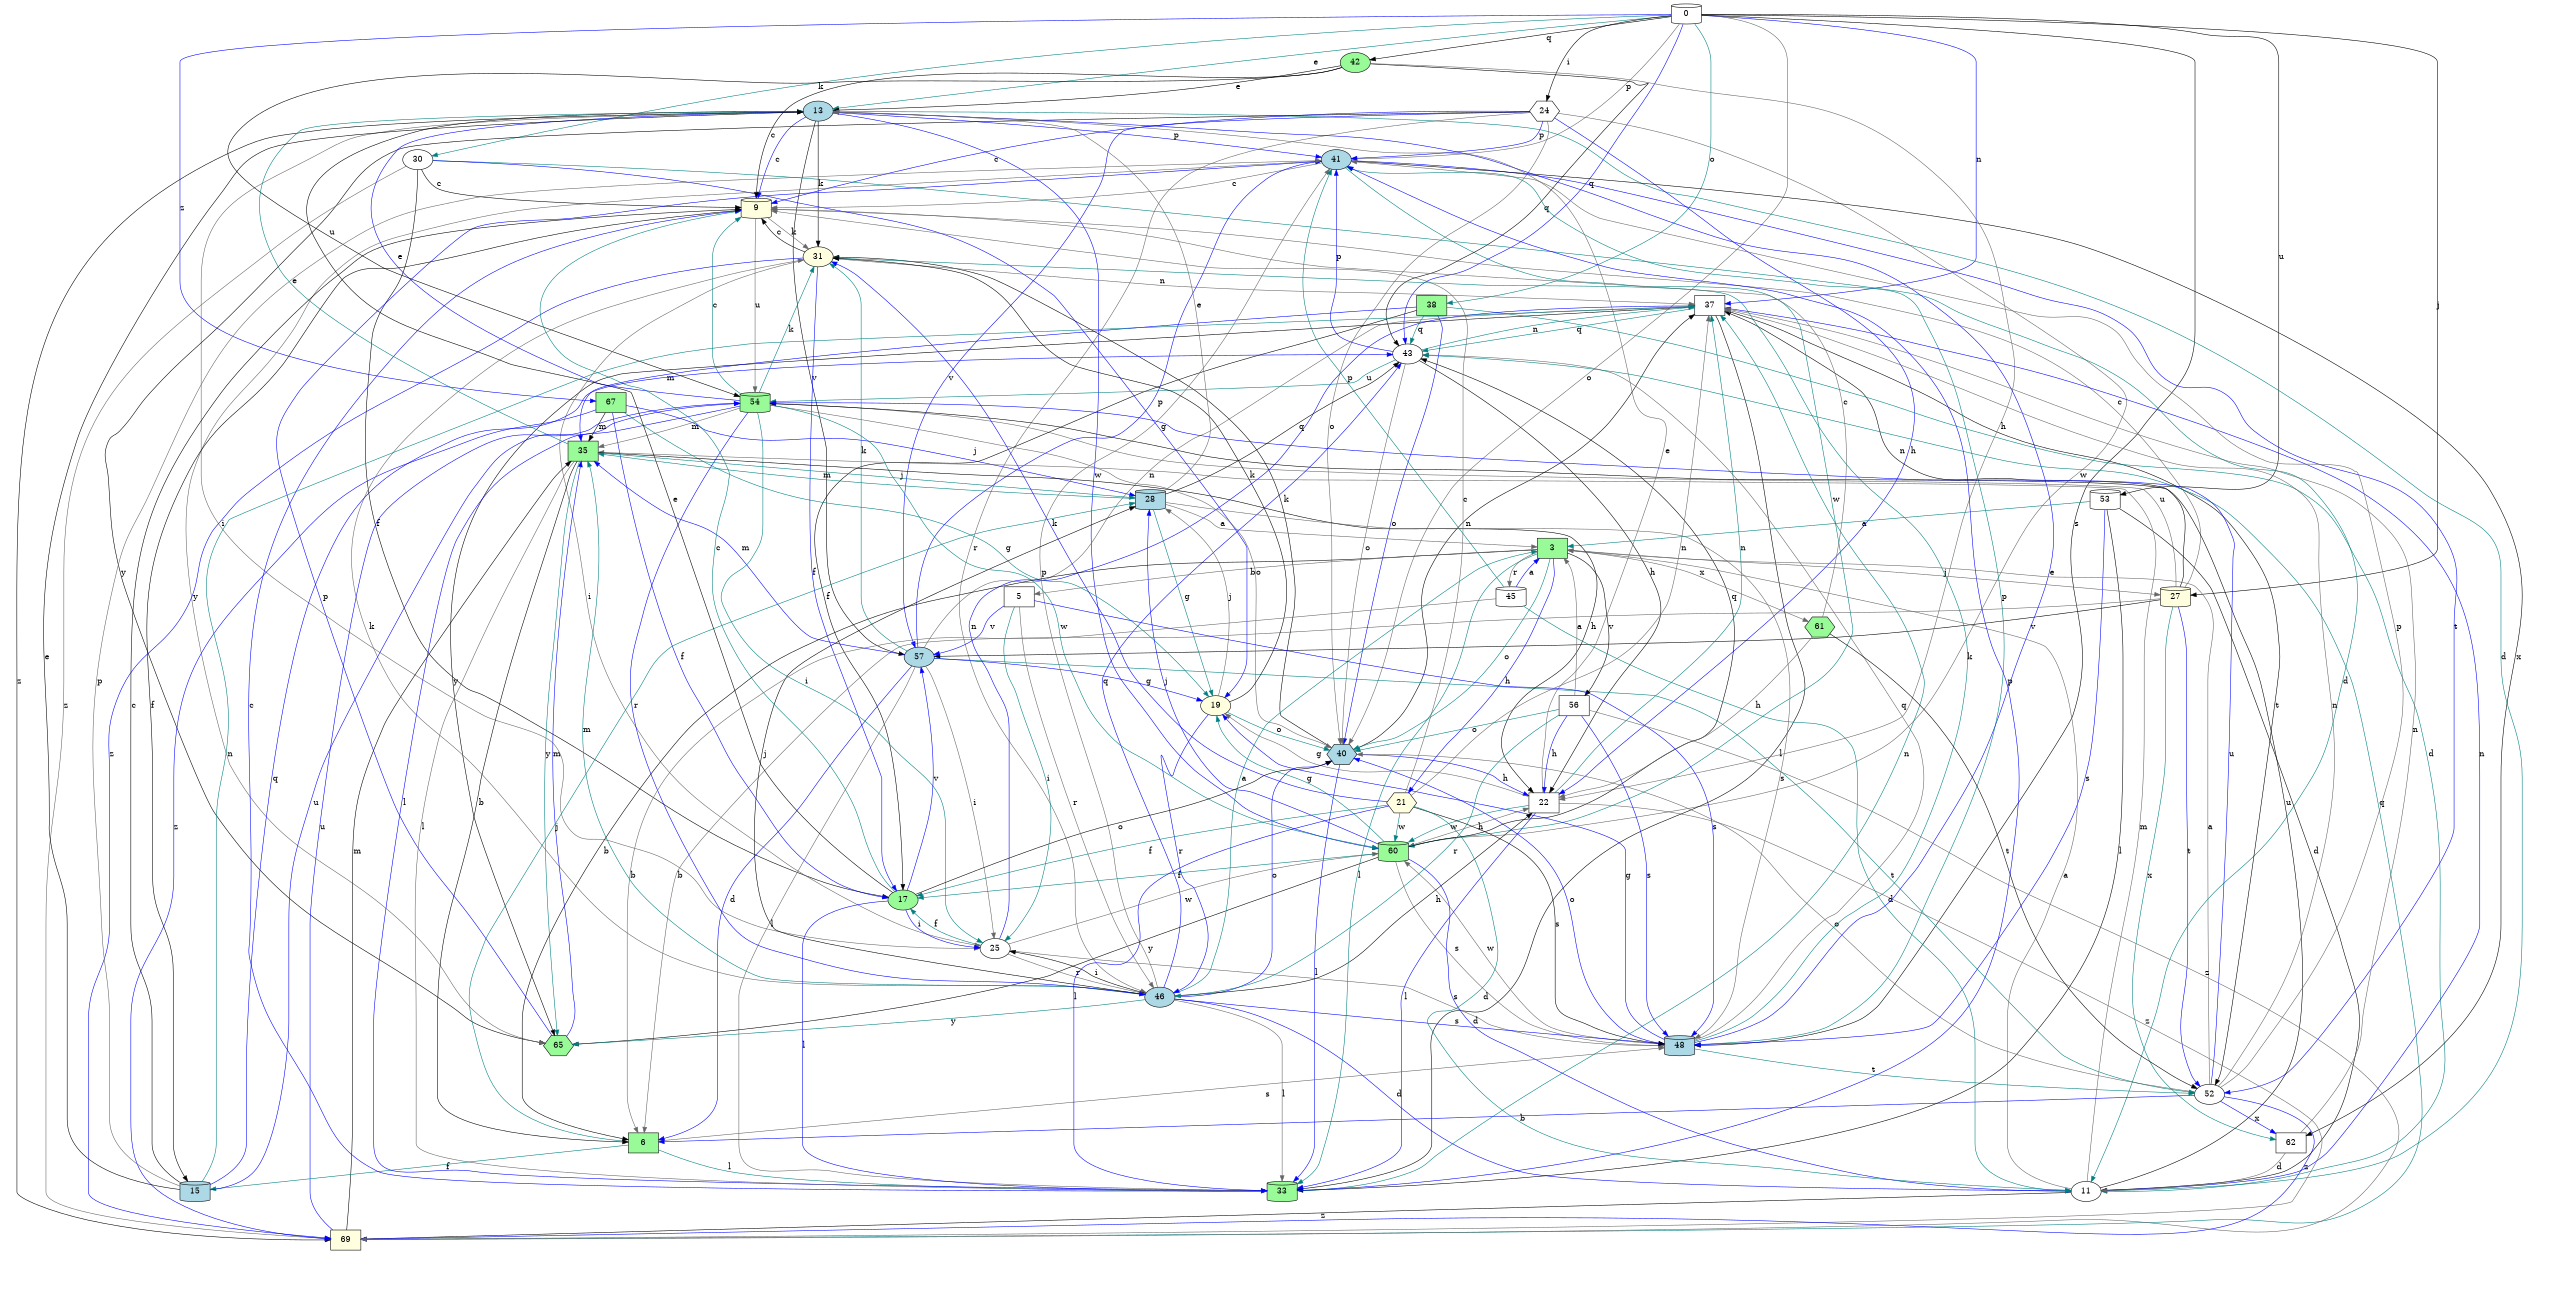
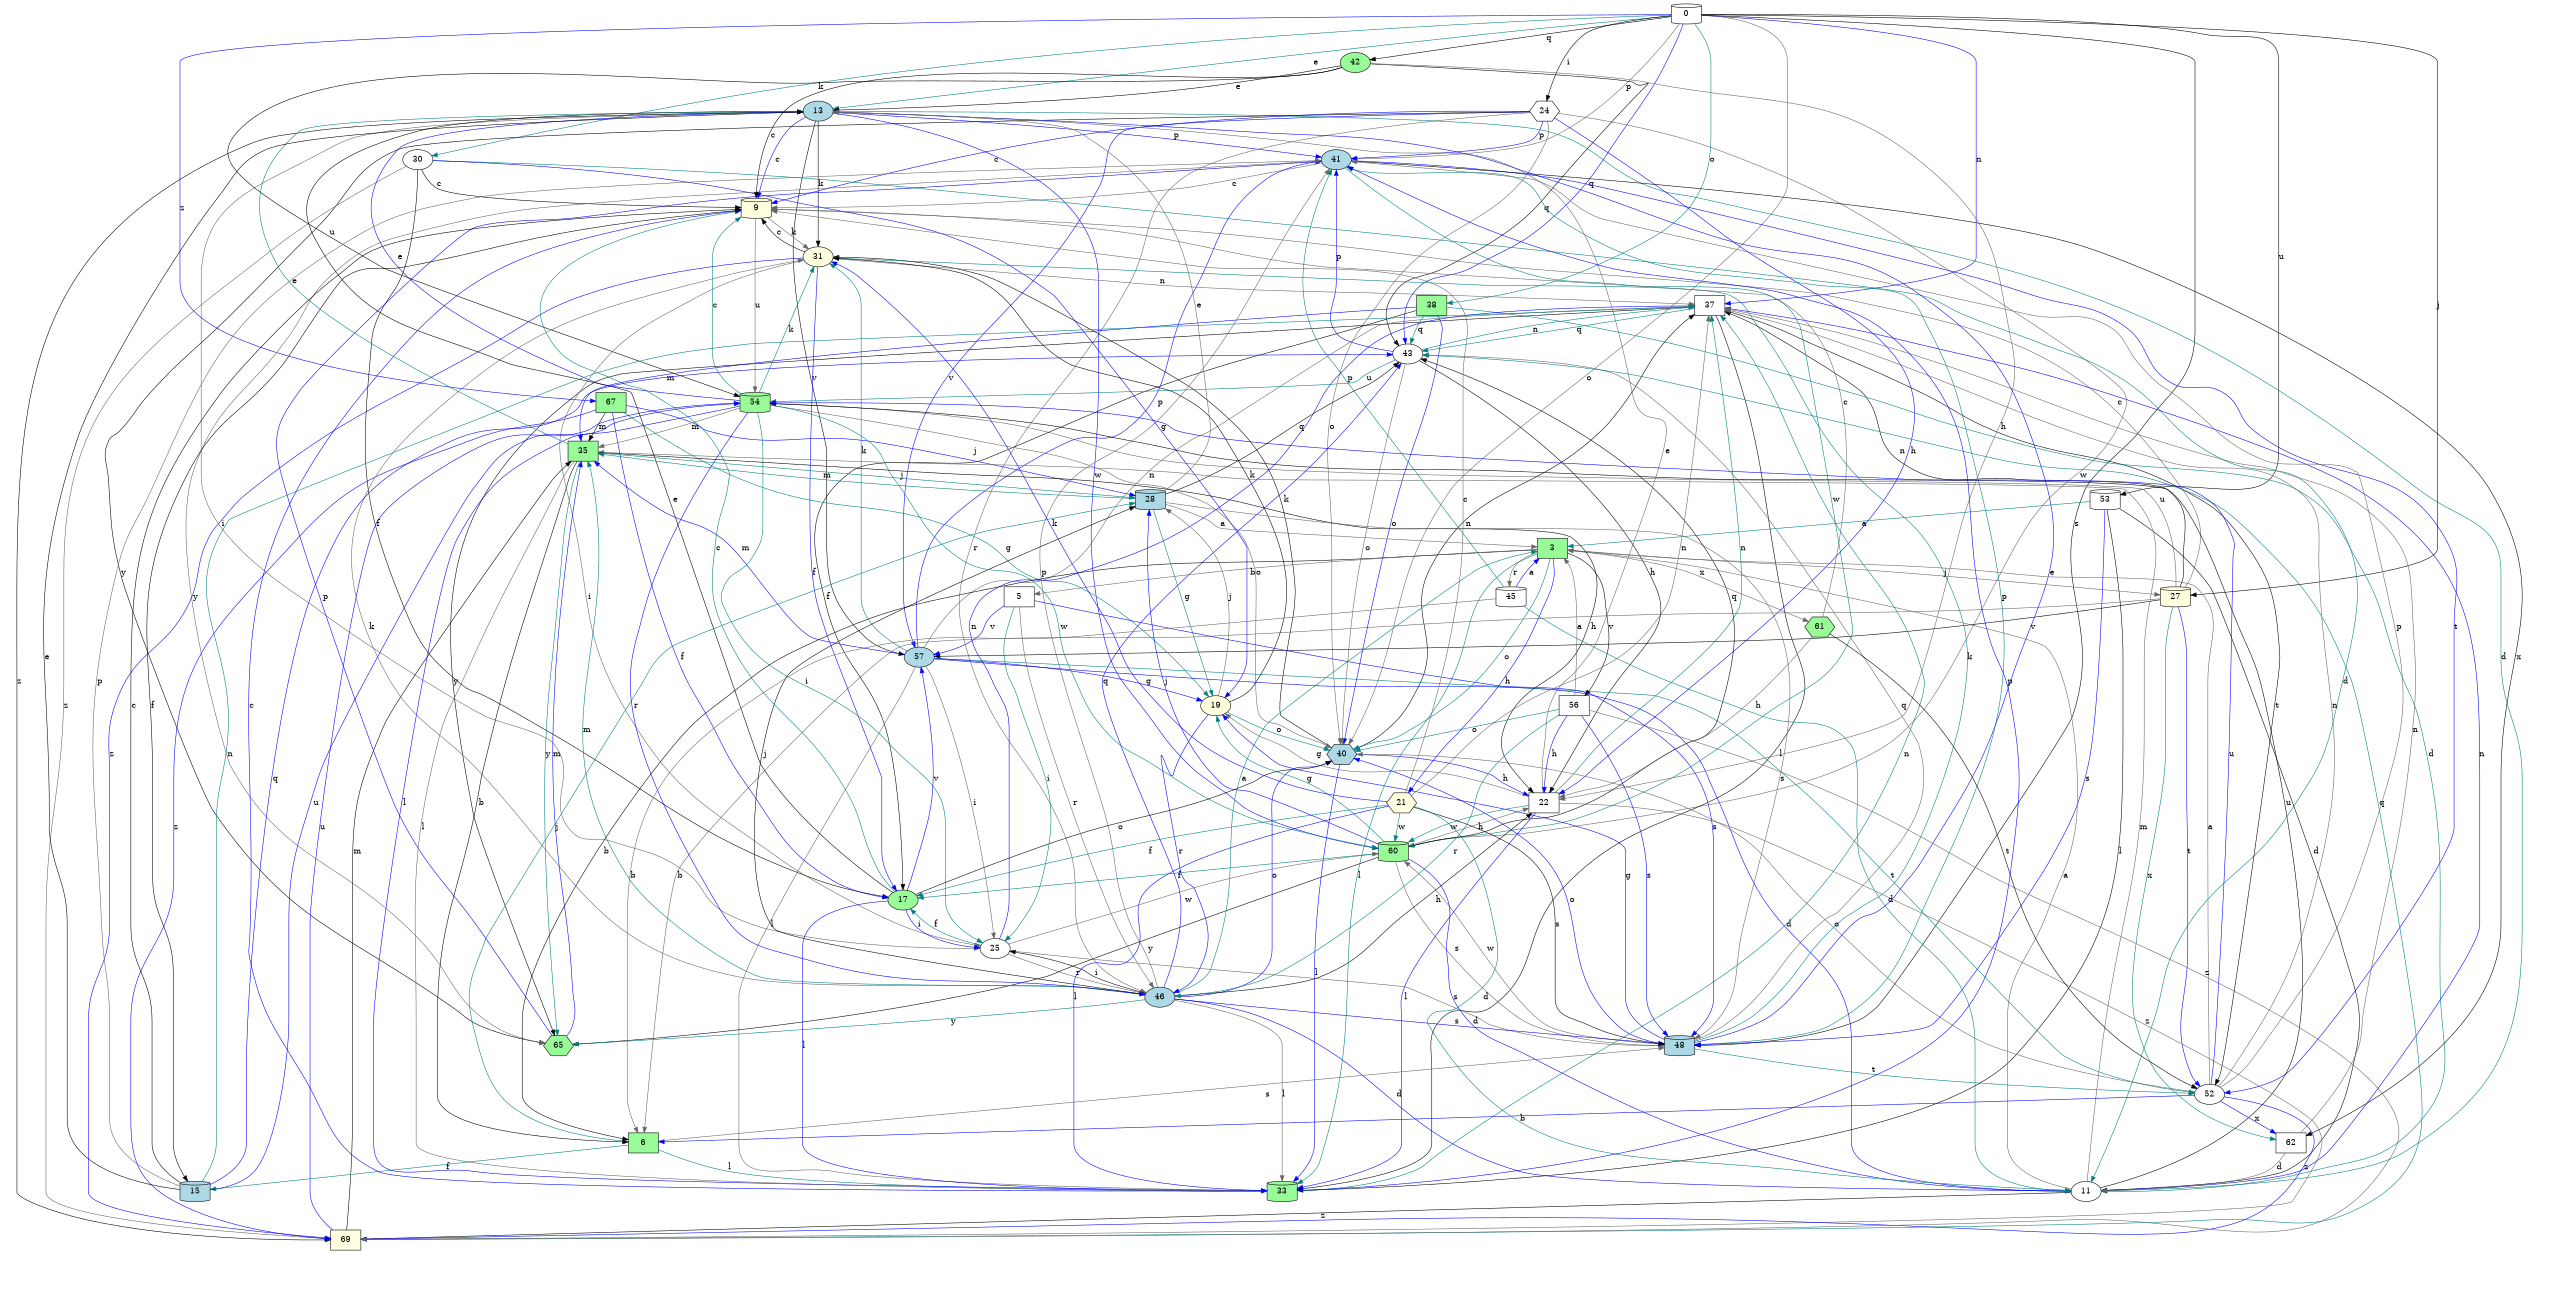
edge "57" -> "6": now "57" -> "11"
